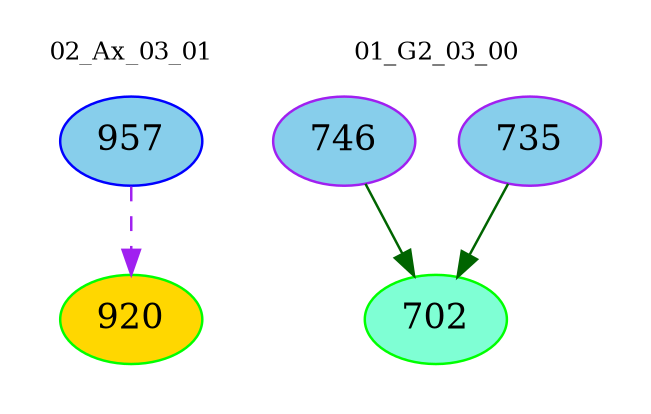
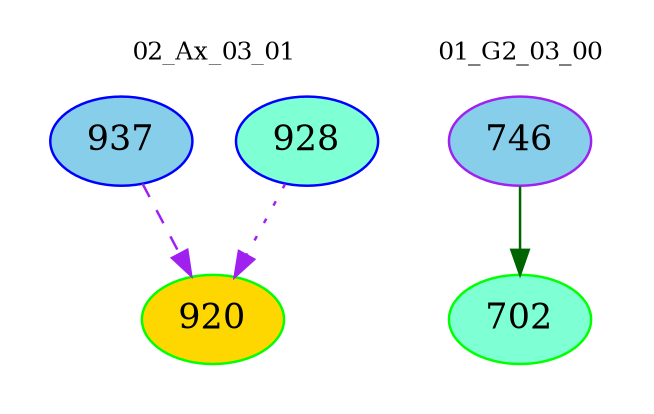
node "957": label "957" -> "937"
node "928": added
node "735": removed
